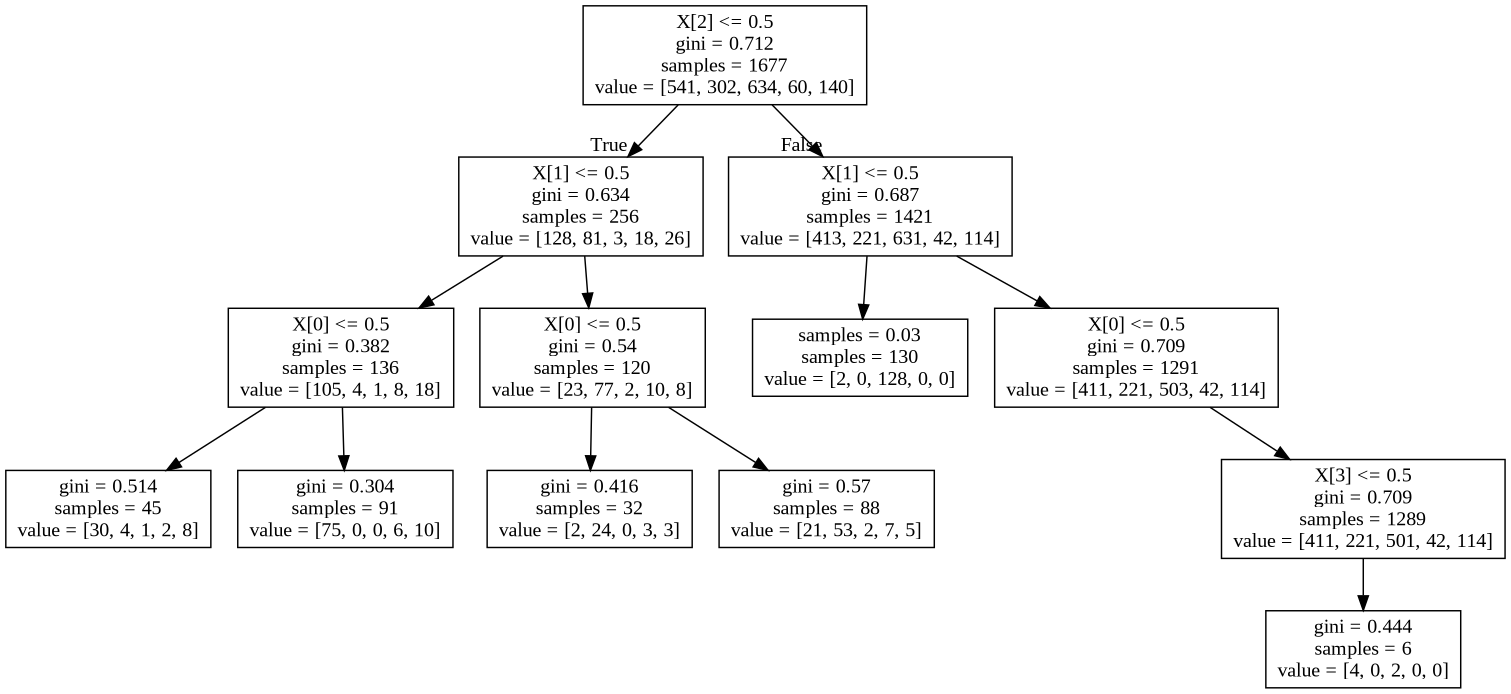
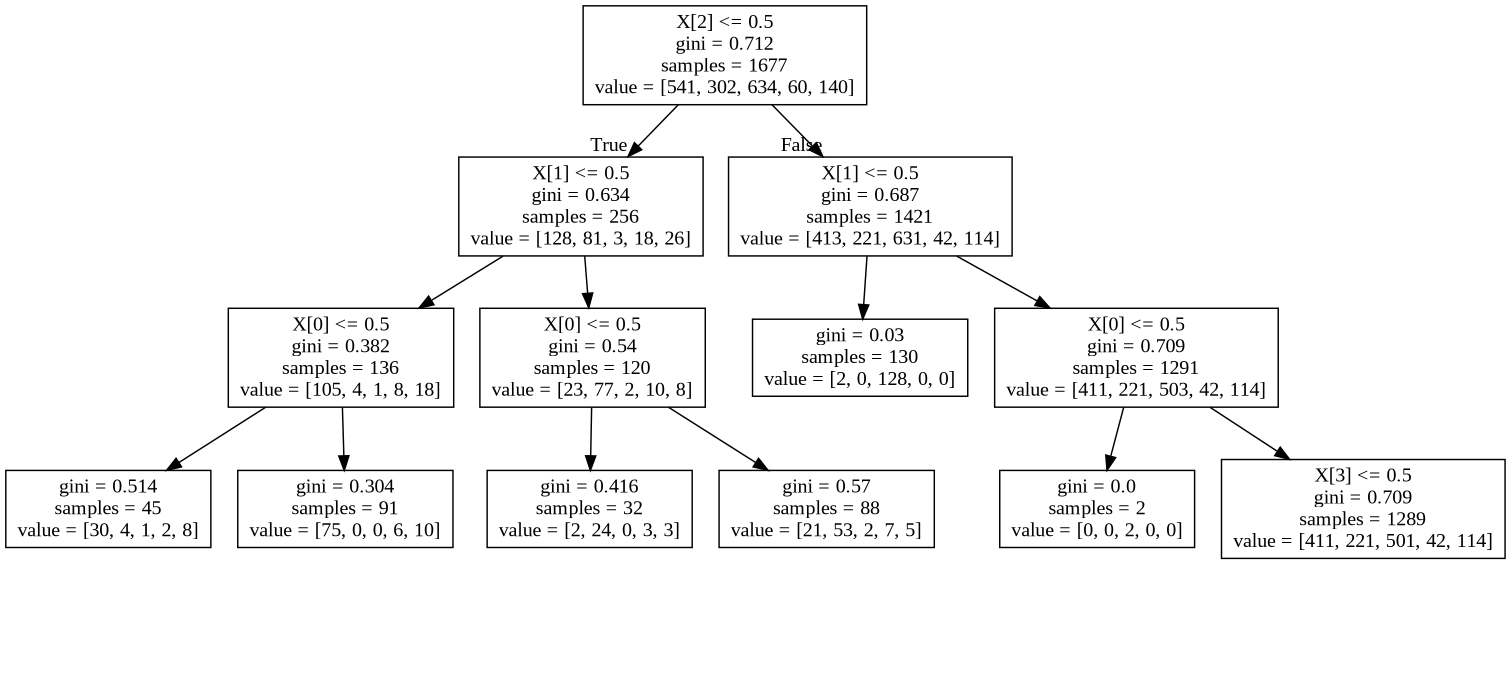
node "samples = 0.03 samples = 130 value = [2, 0, 128, 0, 0]": label "samples = 0.03 samples = 130 value = [2, 0, 128, 0, 0]" -> "gini = 0.03 samples = 130 value = [2, 0, 128, 0, 0]"
node "gini = 0.0 samples = 2 value = [0, 0, 2, 0, 0]": added
node "gini = 0.444 samples = 6 value = [4, 0, 2, 0, 0]": removed
